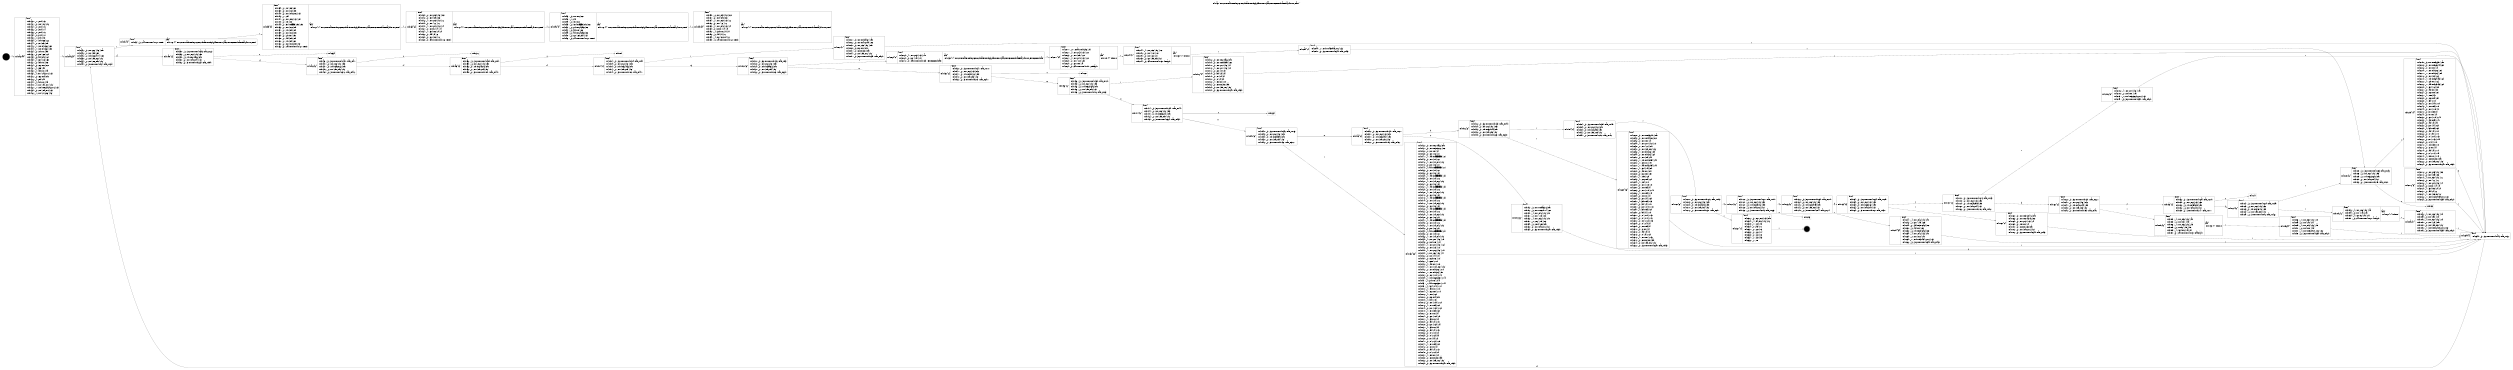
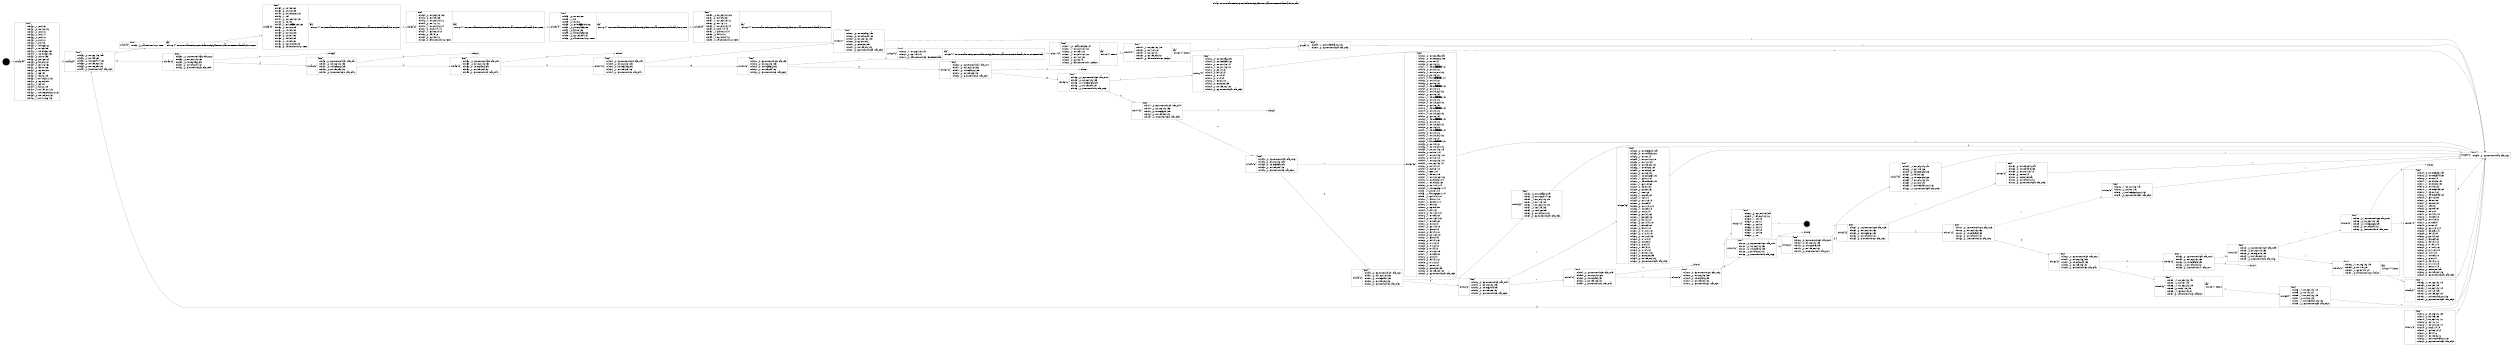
edge "0x4020a9 [12]" -> "0x401ce0 [28]": now "0x4020a9 [12]" -> "0x40239b [5]"
node "0x4021dc": added
